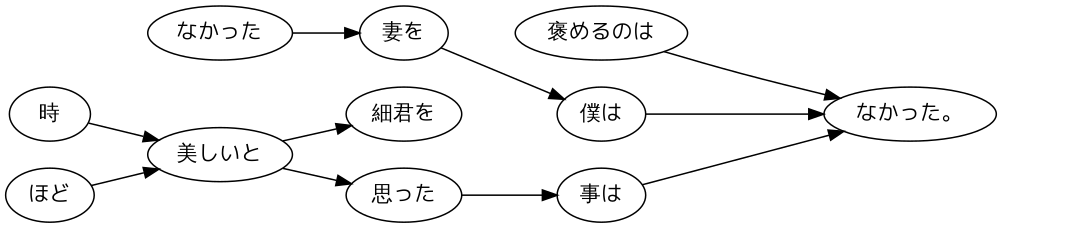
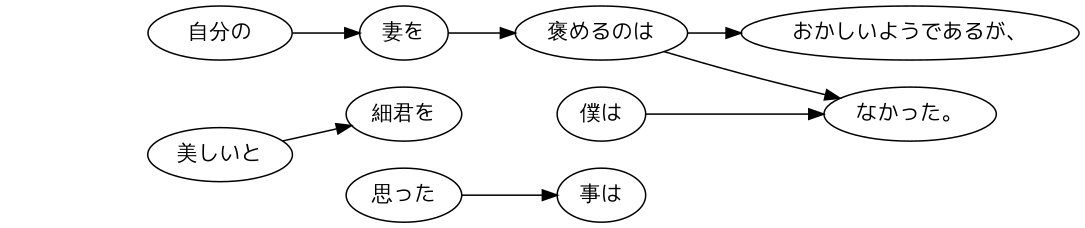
node "なかった": label "なかった" -> "自分の"
node "おかしいようであるが、": added
edge "妻を" -> "僕は": now "妻を" -> "褒めるのは"
node "時": removed
edge "事は" -> "なかった。": removed
edge "美しいと" -> "思った": removed
node "ほど": removed
